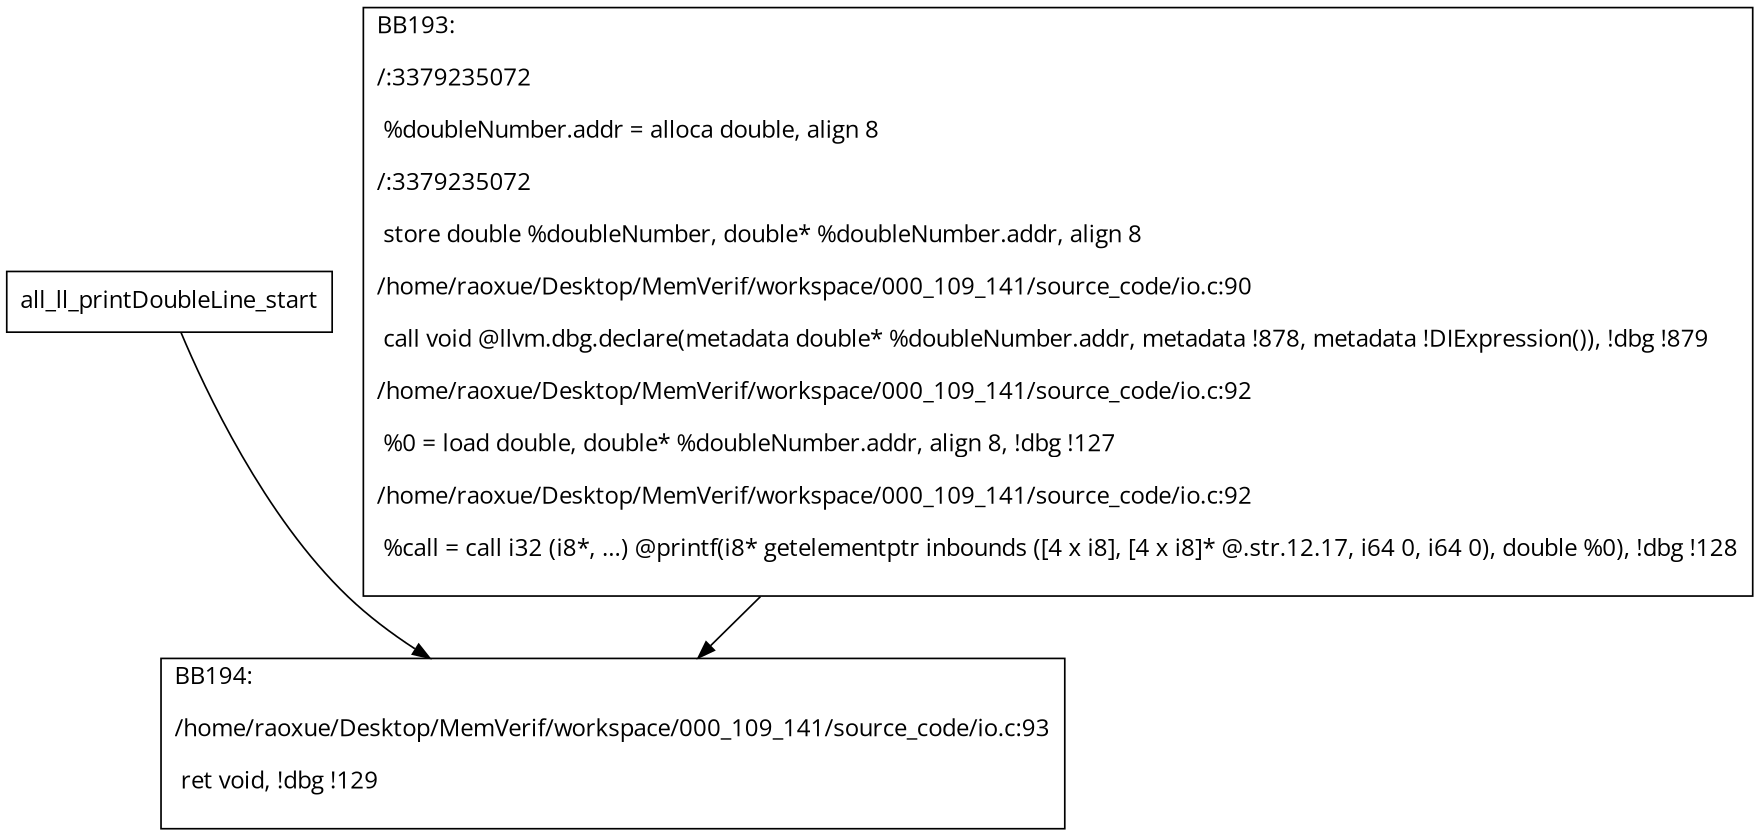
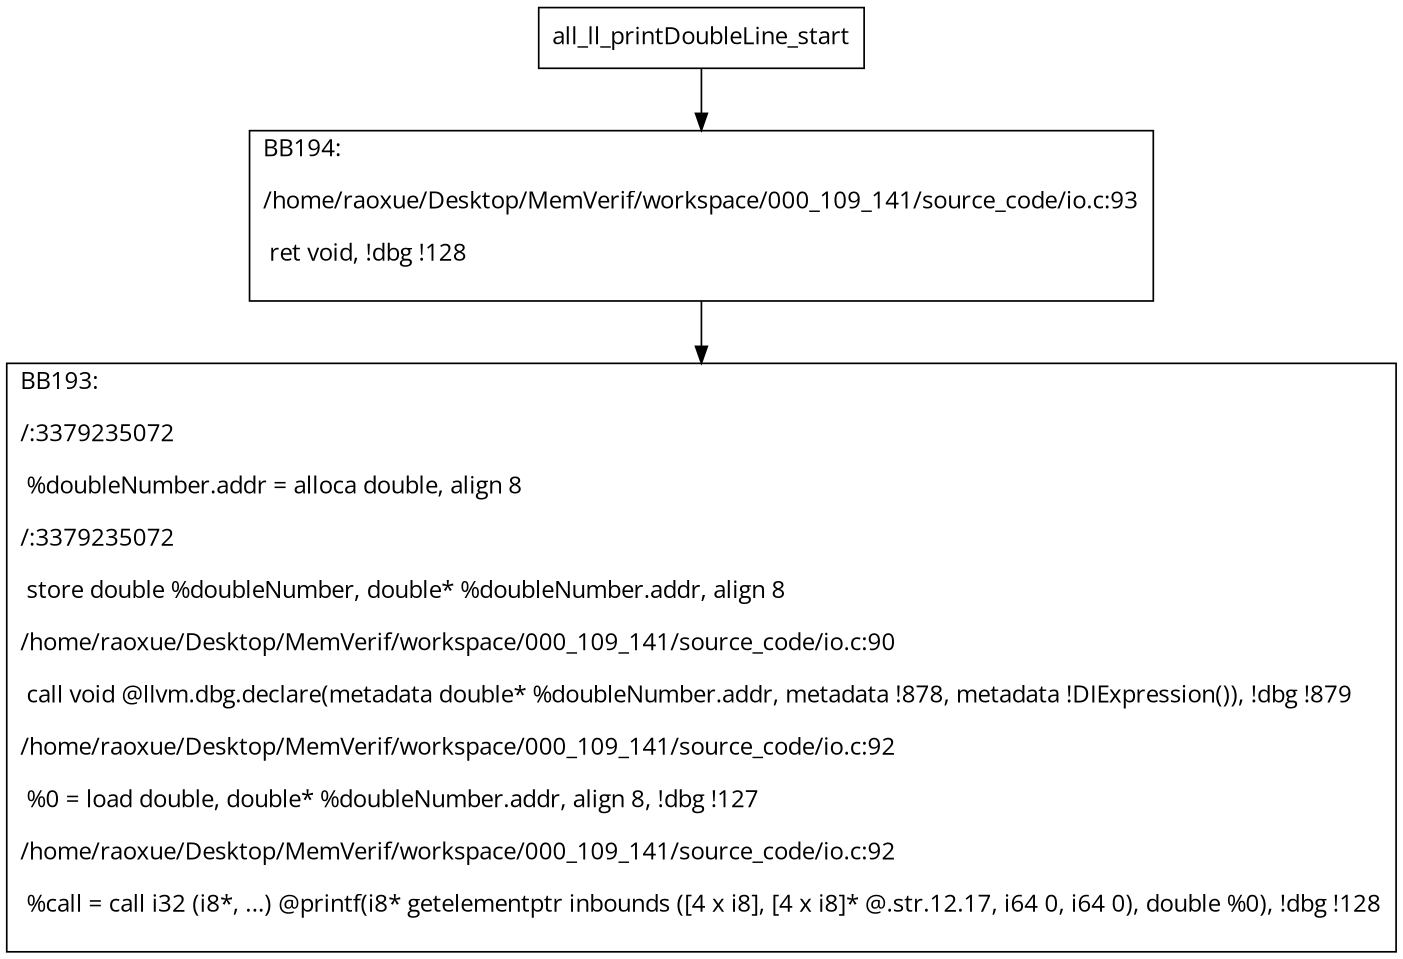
edge "BB193:" -> "BB194:": reversed
node "BB194:": text "ret void, !dbg !129" -> "ret void, !dbg !128"
